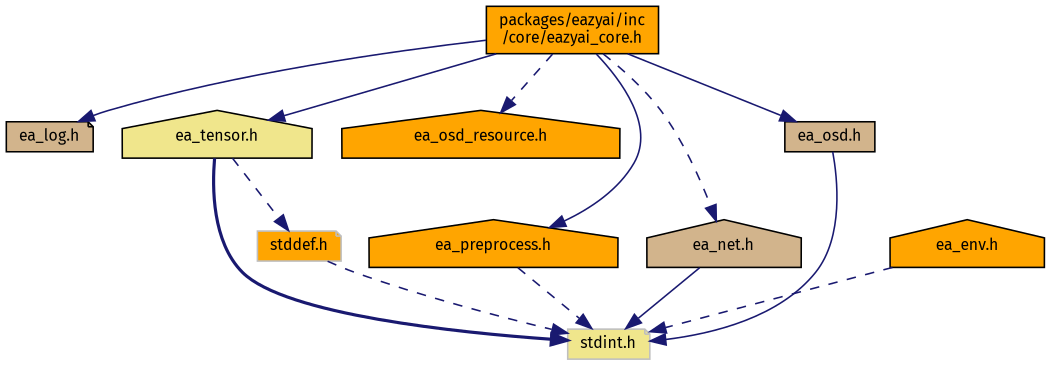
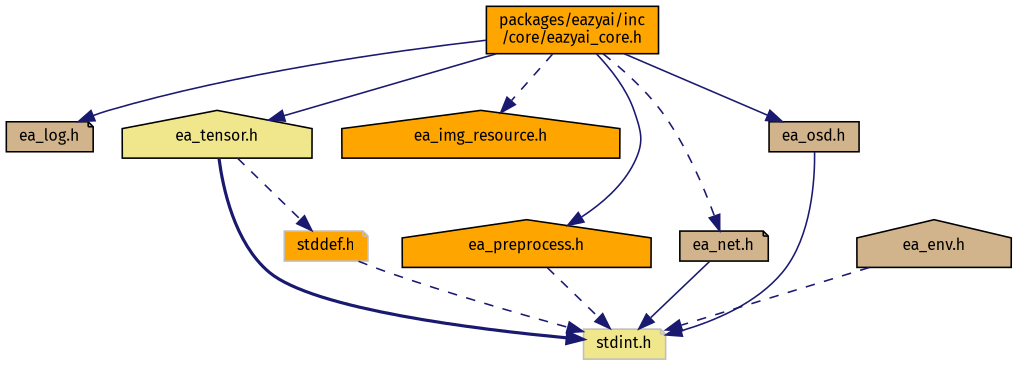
node "ea_osd_resource.h": label "ea_osd_resource.h" -> "ea_img_resource.h"
node "ea_net.h": shape house -> note
node "ea_env.h": fillcolor orange -> tan
